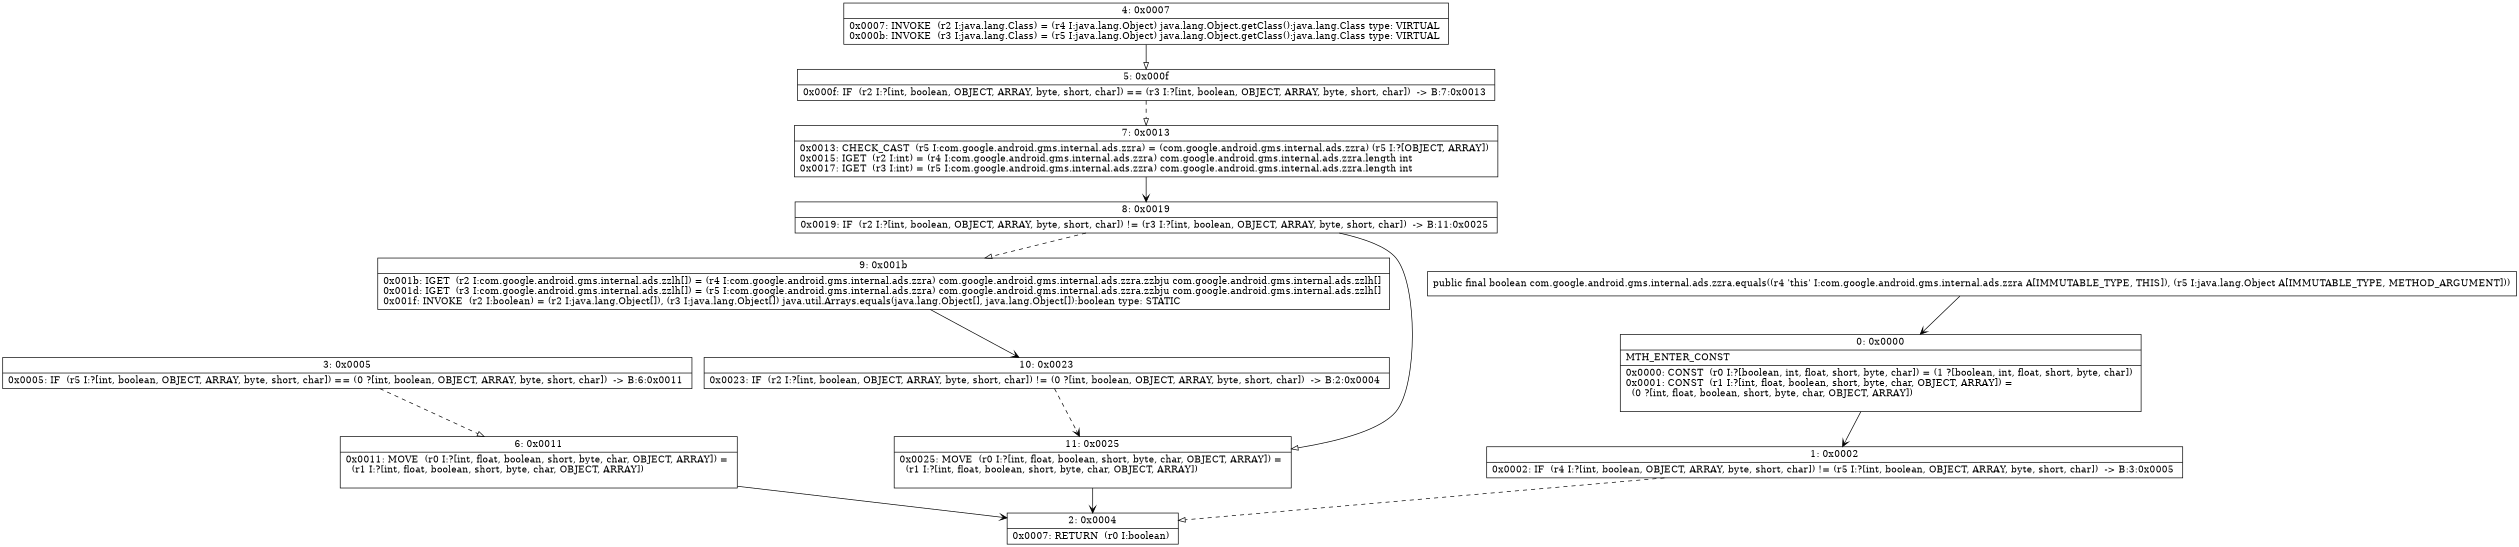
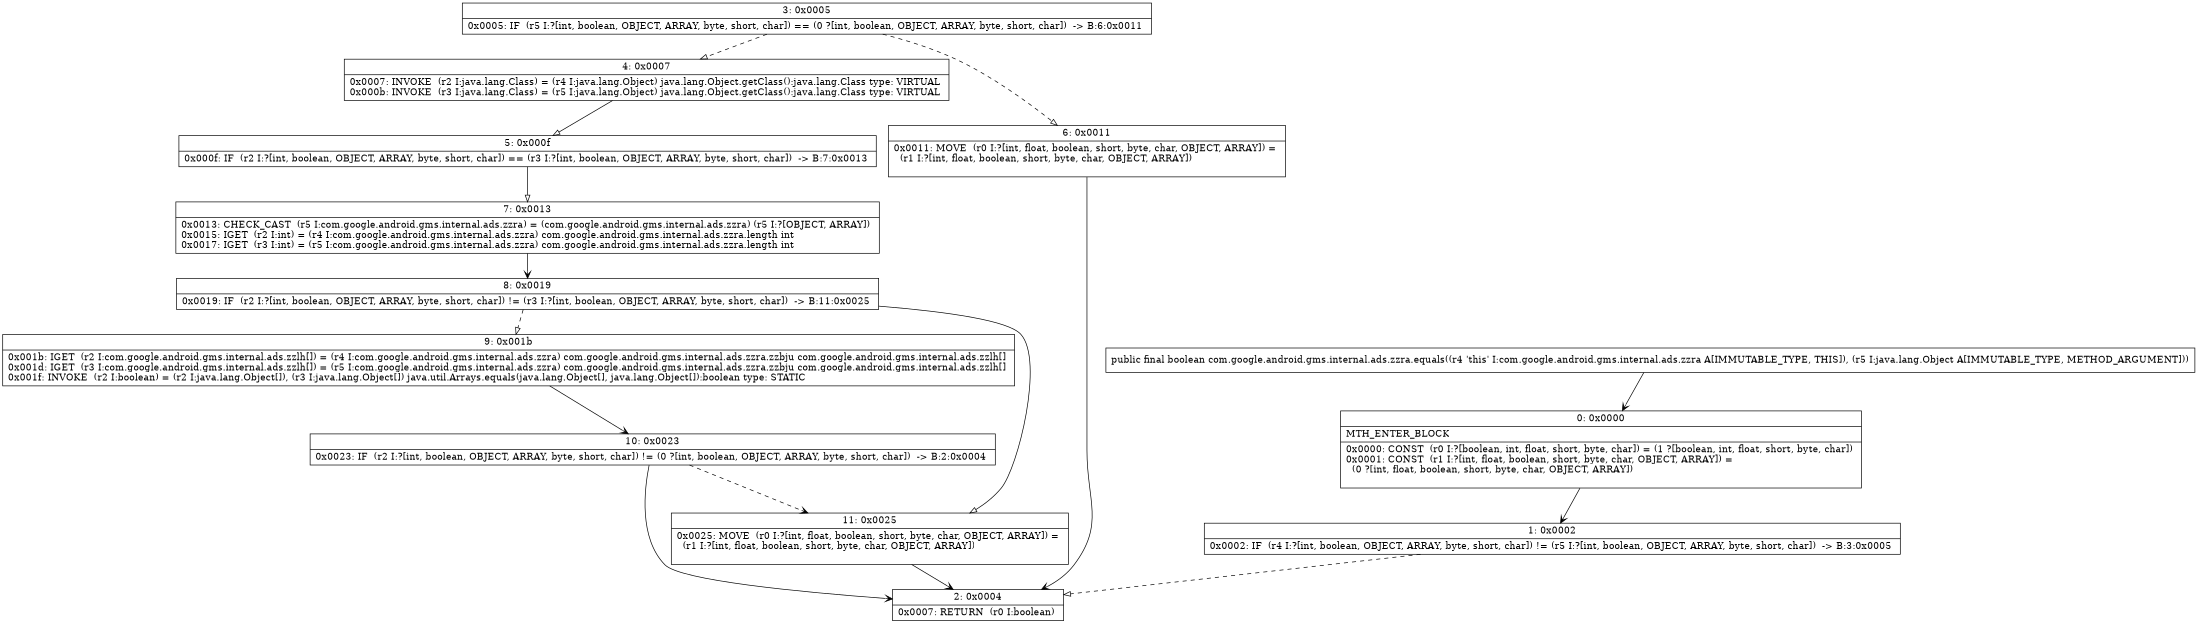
edge "3: 0x0005" -> "4: 0x0007": added
edge "5: 0x000f" -> "7: 0x0013": style dashed -> solid
node "0: 0x0000": text "MTH_ENTER_CONST" -> "MTH_ENTER_BLOCK"
edge "10: 0x0023" -> "2: 0x0004": added
